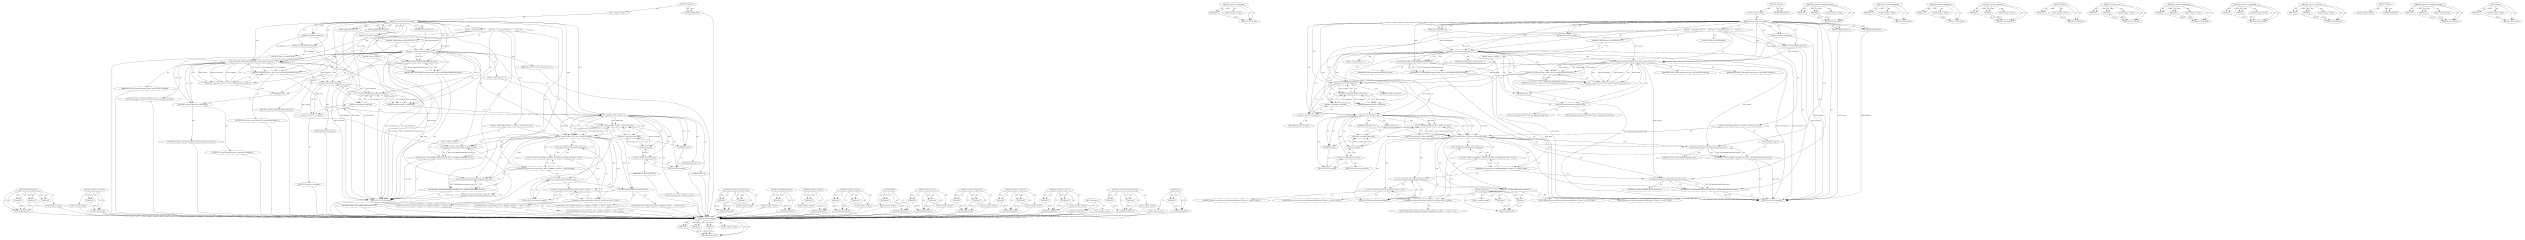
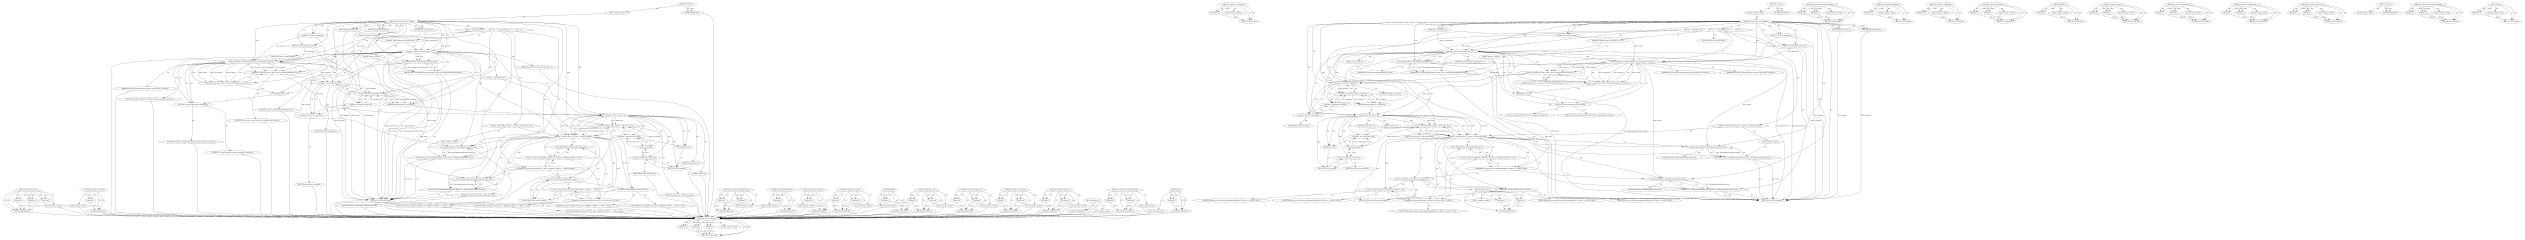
edge "(<operator>.fieldAccess,touches[index].updateState)" -> "(FIELD_IDENTIFIER,updateState,updateState)": now "(<operator>.fieldAccess,touches[index].updateState)" -> "(METHOD,updateState)"
